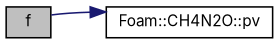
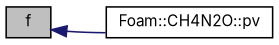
edge "f" -> "Foam::CH4N2O::pv": reversed
